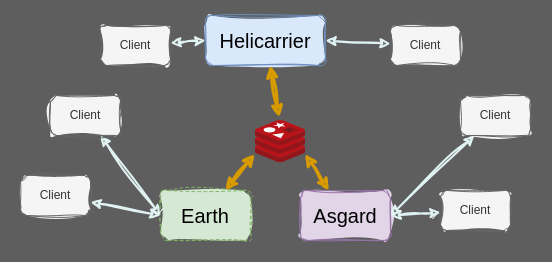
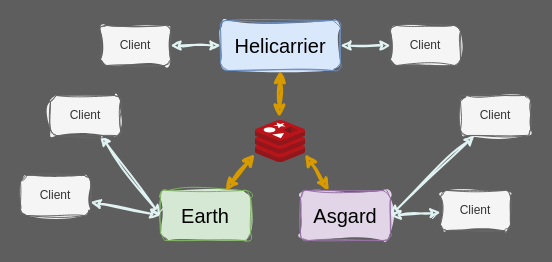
node "Helicarrier": moved (266, 41) -> (281, 46)
node "Earth": style dashed -> solid
